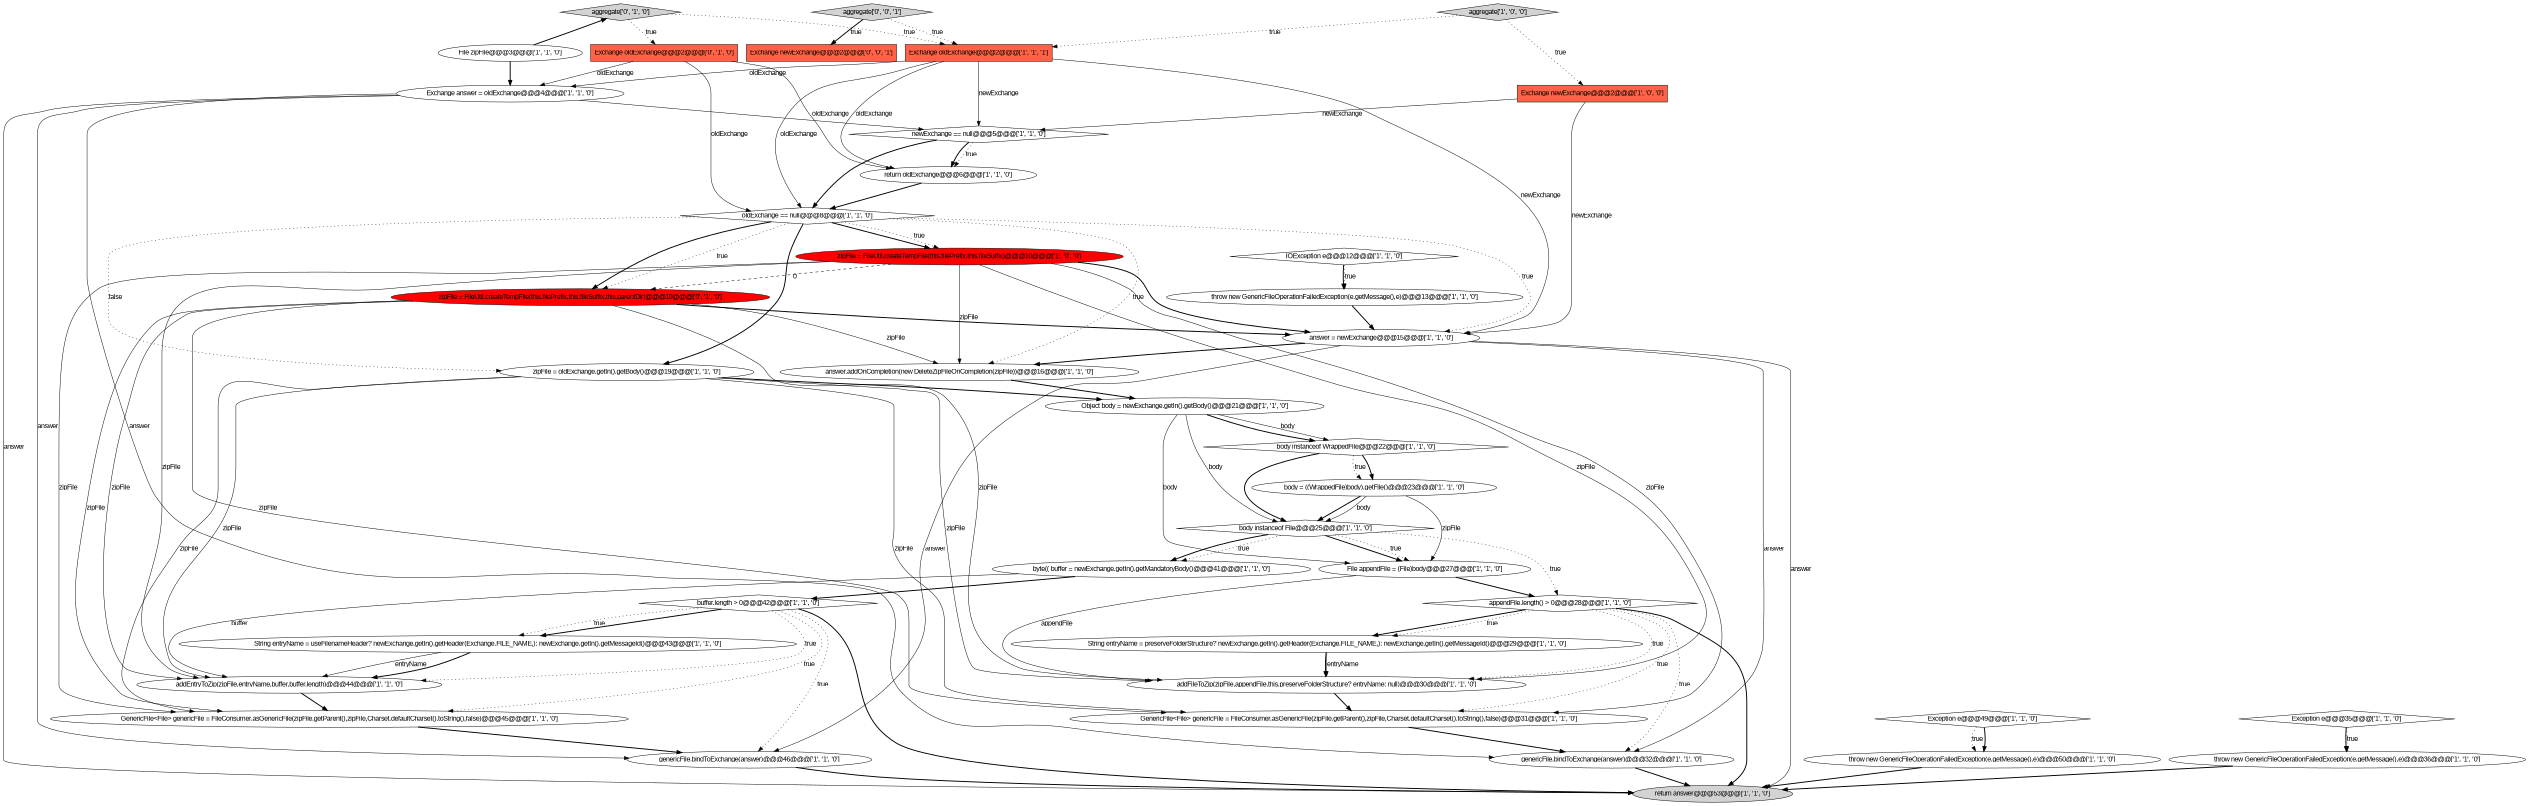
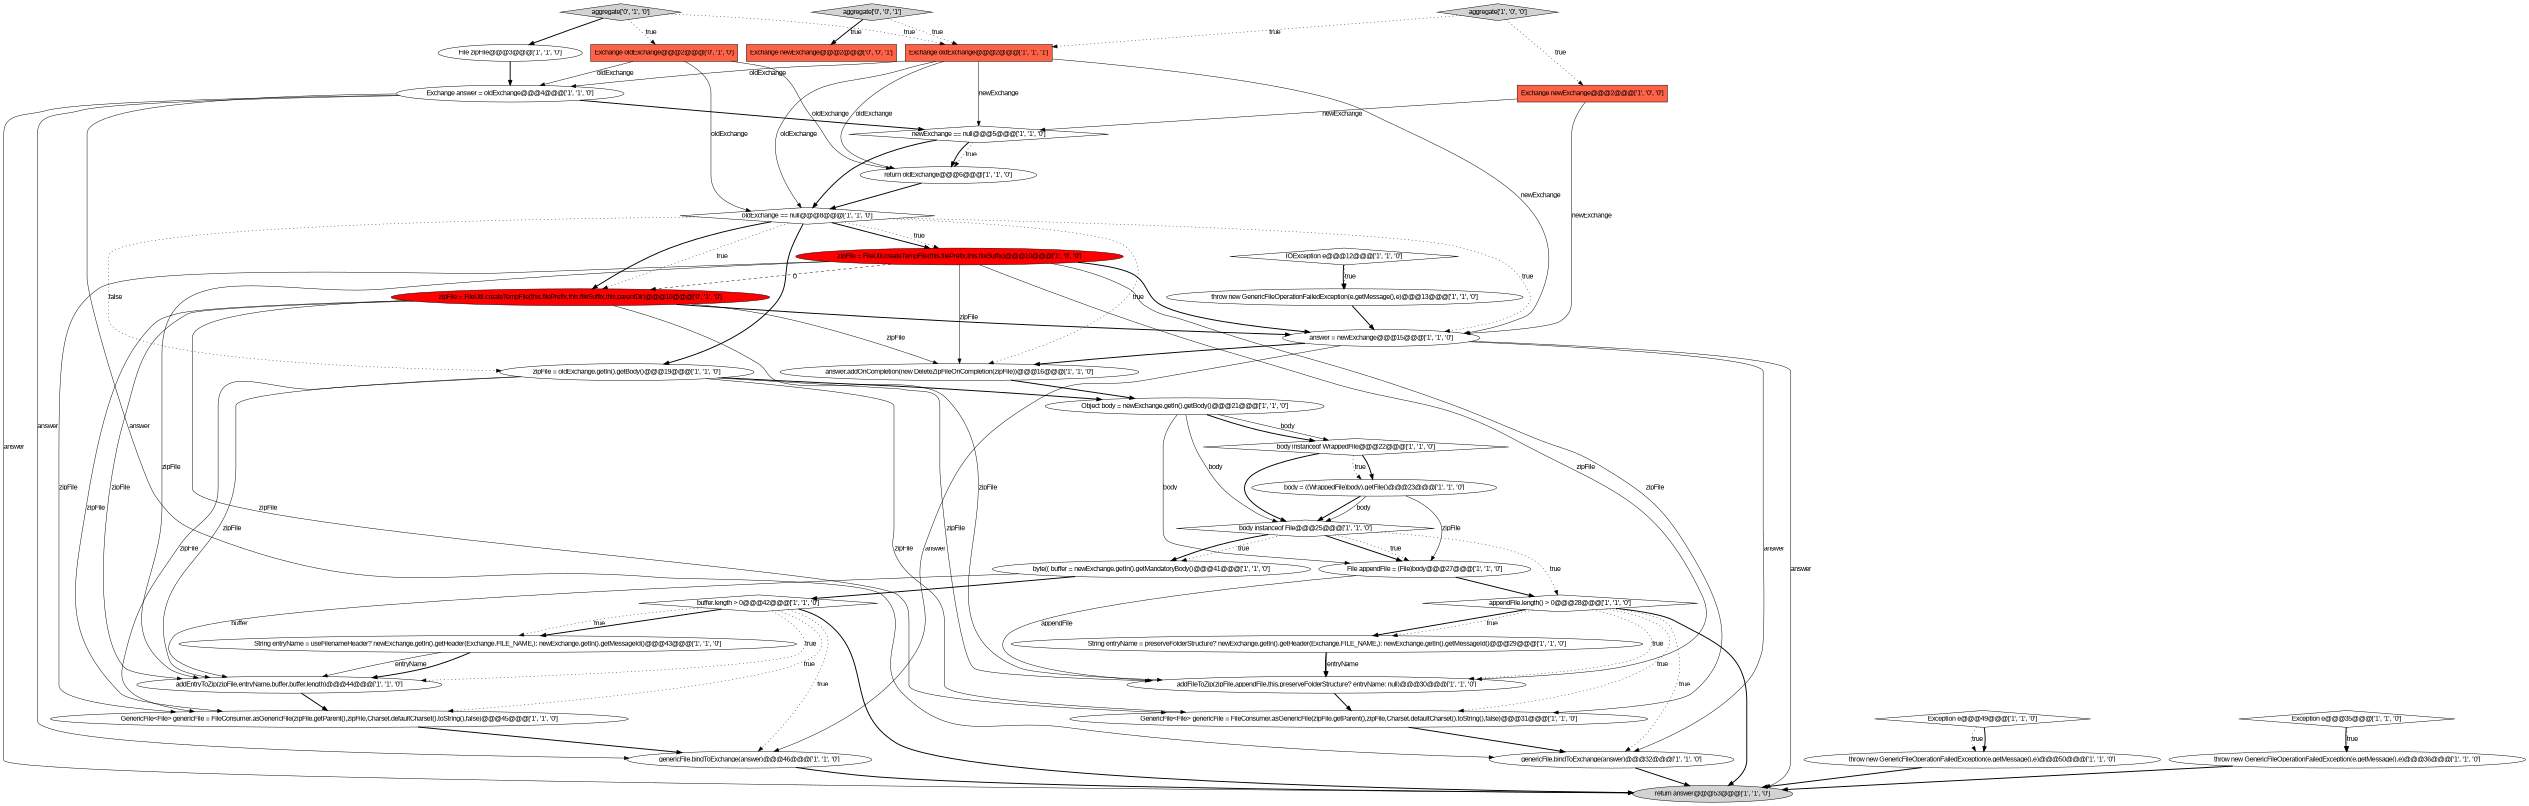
edge "File zipFile@@@3@@@['1', '1', '0']" -> "aggregate['0', '1', '0']": reversed
edge "Exchange answer = oldExchange@@@4@@@['1', '1', '0']" -> "newExchange == null@@@5@@@['1', '1', '0']": style solid -> bold
